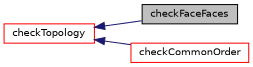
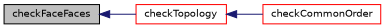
edge "checkFaceFaces" -> "checkTopology": reversed
